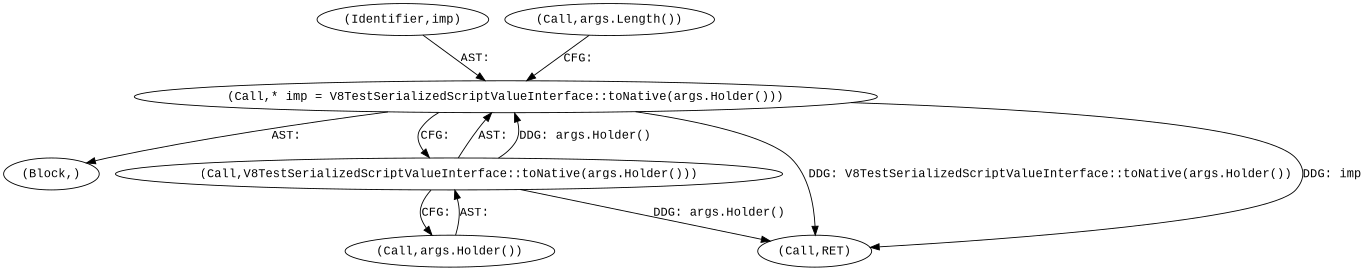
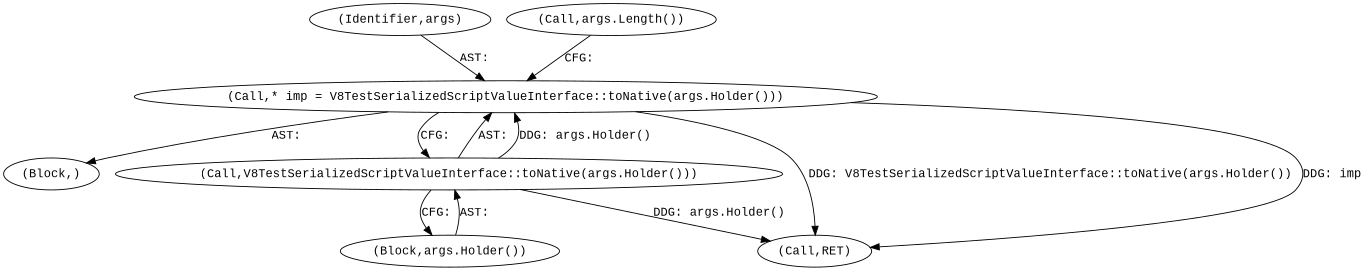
node "(Identifier,imp)": label "(Identifier,imp)" -> "(Identifier,args)"
node "(Call,args.Holder())": label "(Call,args.Holder())" -> "(Block,args.Holder())"
